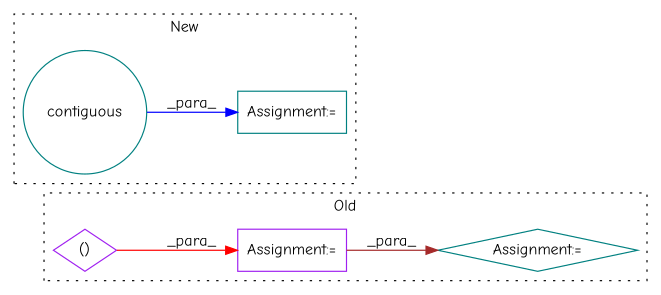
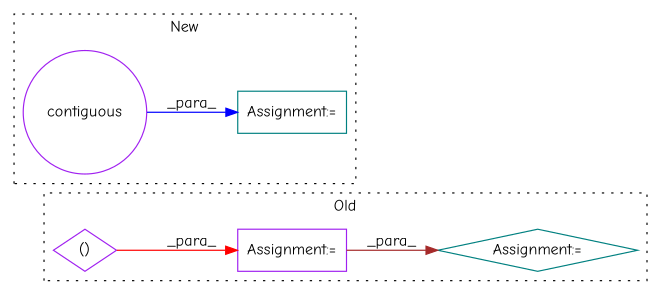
node "contiguous": color teal -> purple
